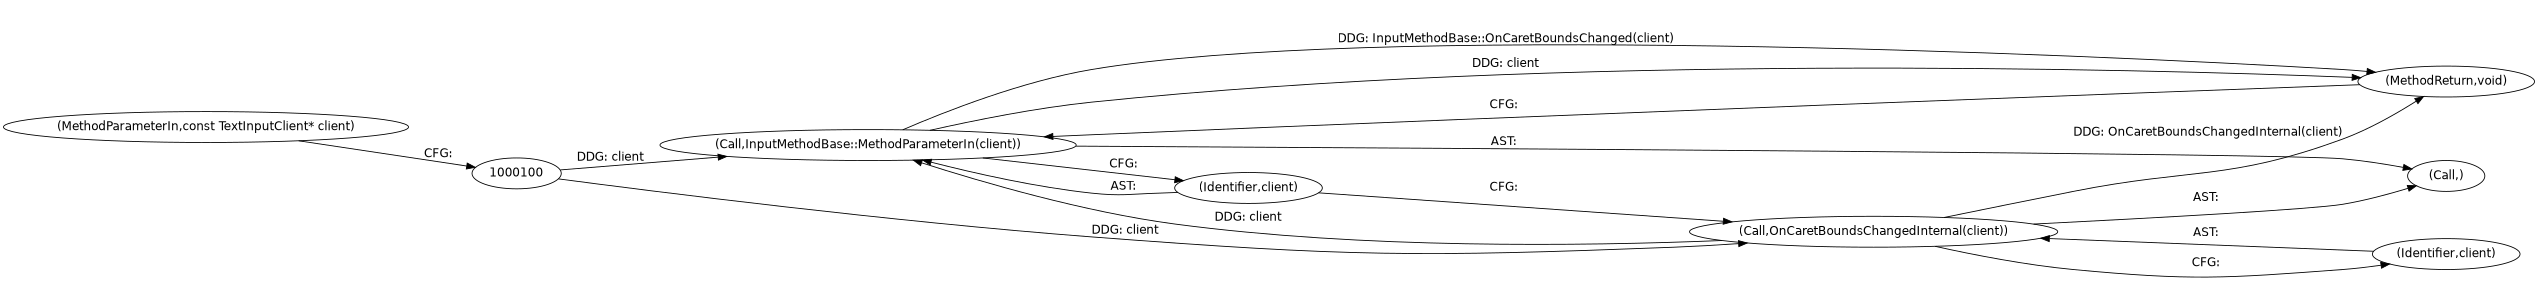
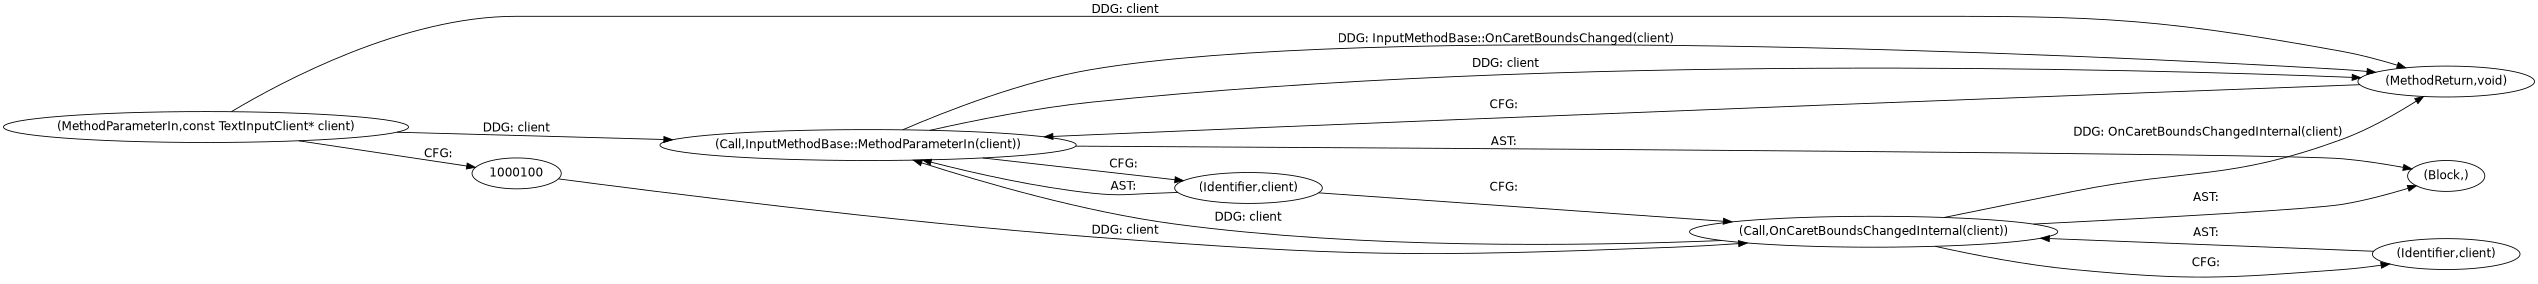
edge "(MethodParameterIn,const TextInputClient* client)" -> "(MethodReturn,void)": added, label "DDG: client"
edge "1000100" -> "(Call,InputMethodBase::MethodParameterIn(client))": now "(MethodParameterIn,const TextInputClient* client)" -> "(Call,InputMethodBase::MethodParameterIn(client))"
node "(Call,)": label "(Call,)" -> "(Block,)"
